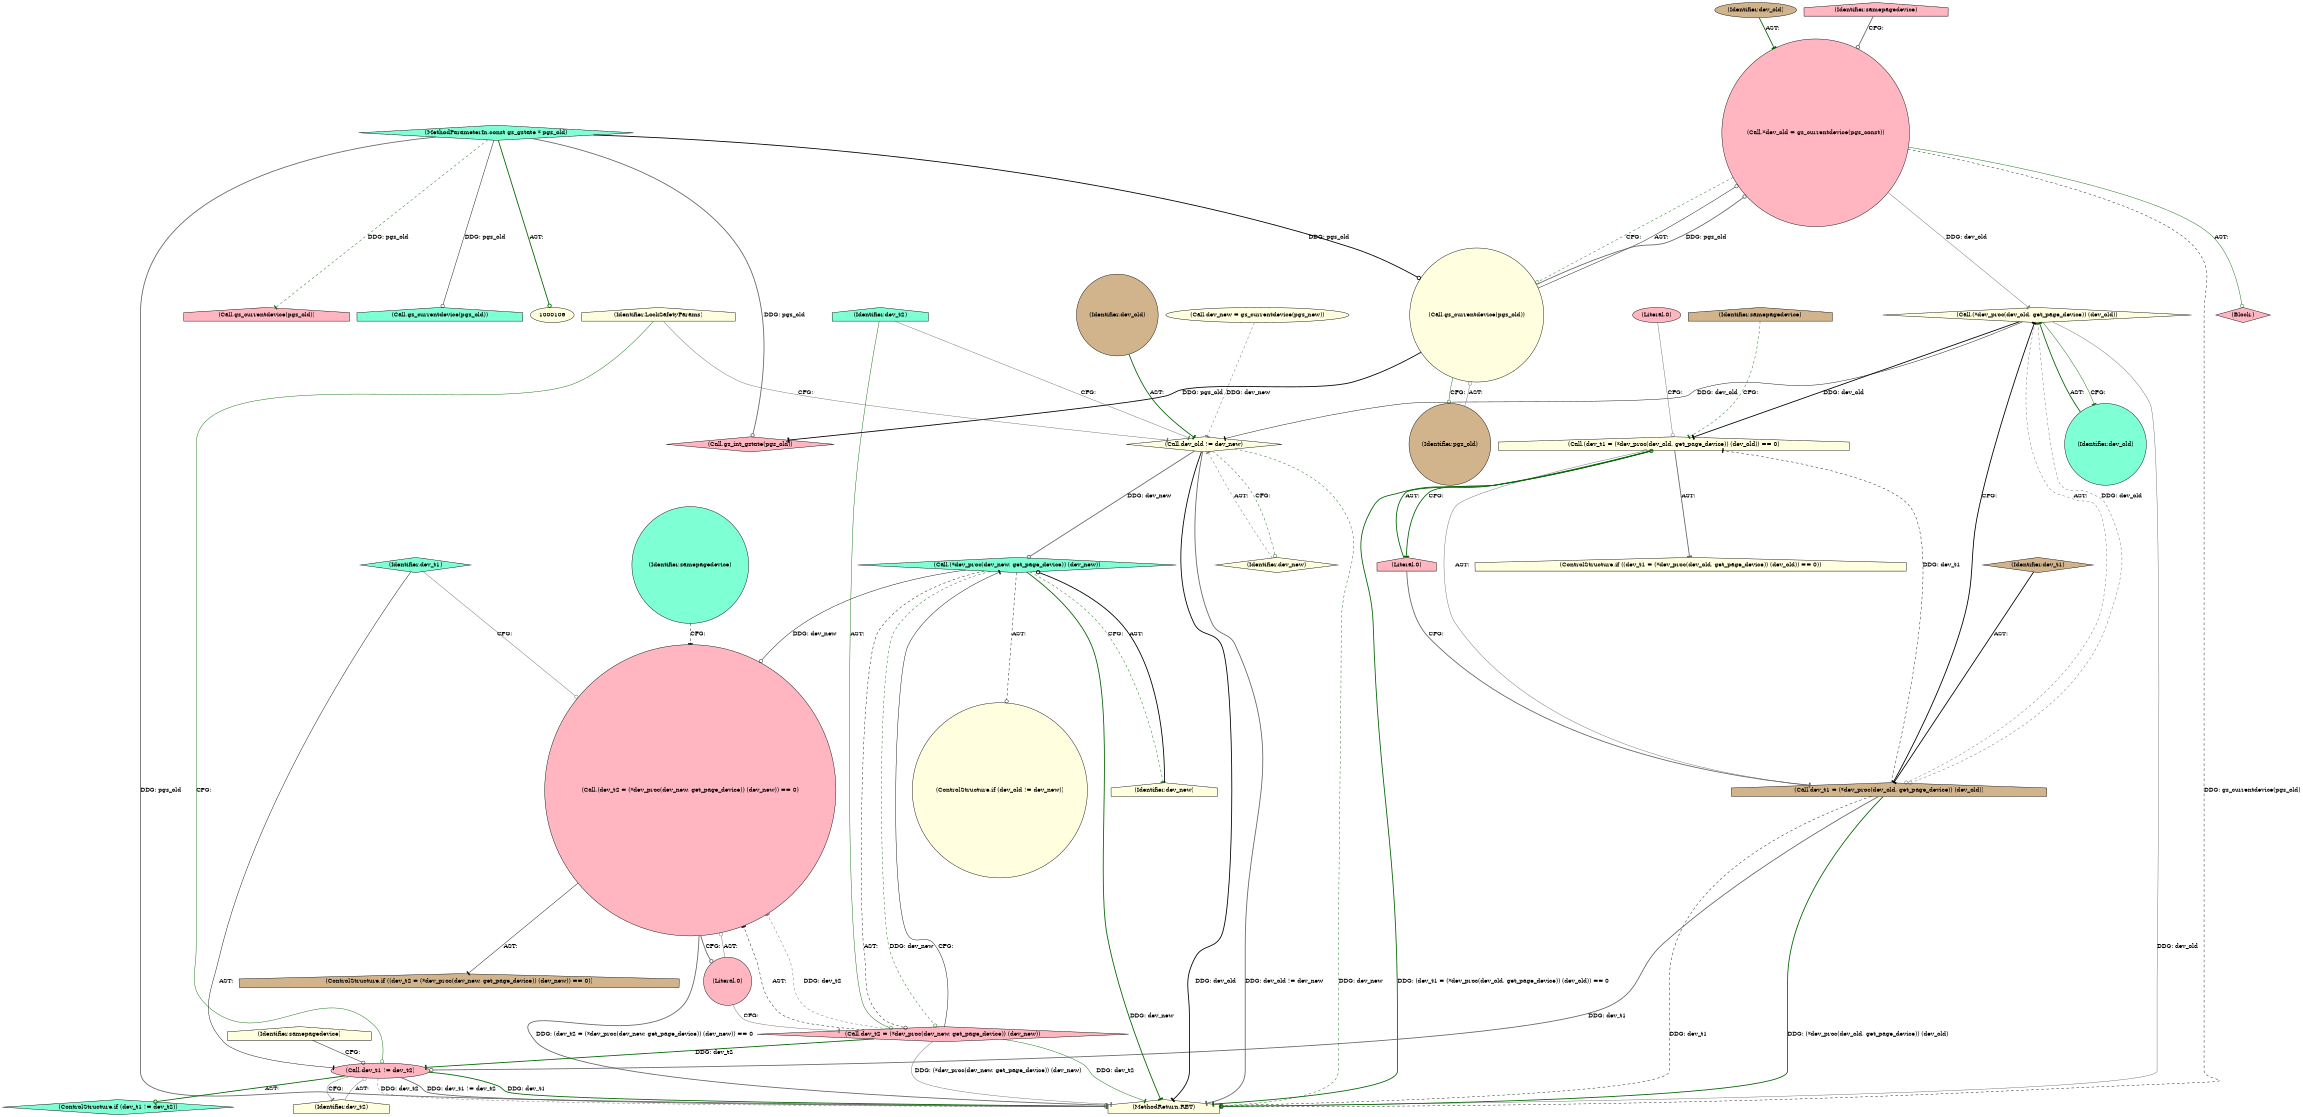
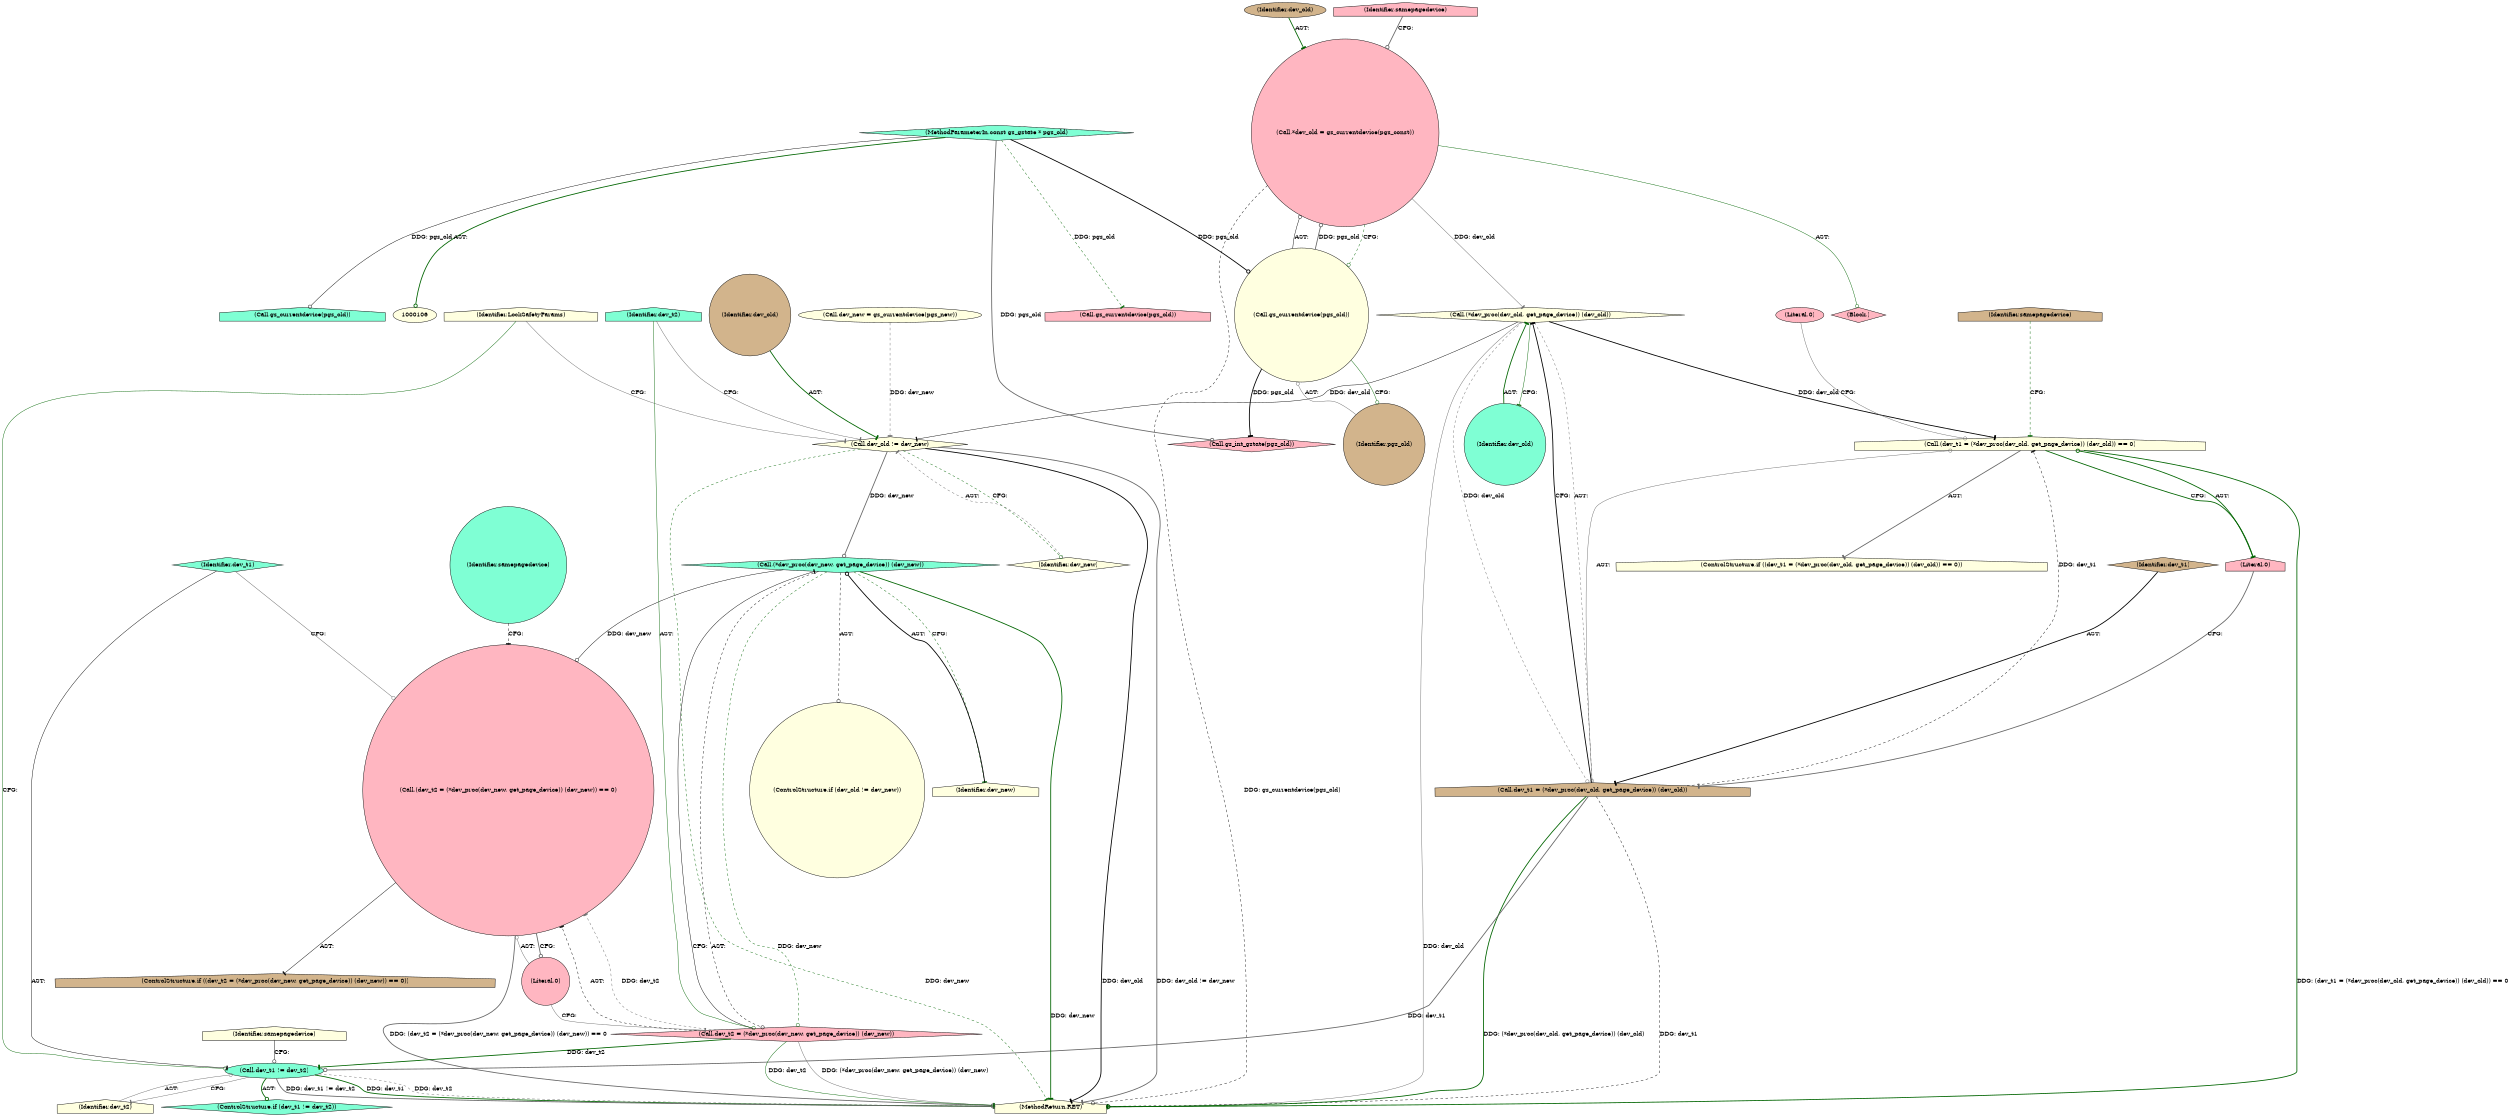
edge "(MethodParameterIn,const gs_gstate * pgs_old)" -> "(MethodReturn,RET)": removed, label "DDG: pgs_old"
node "(Call,dev_t1 != dev_t2)": fillcolor lightpink -> aquamarine
